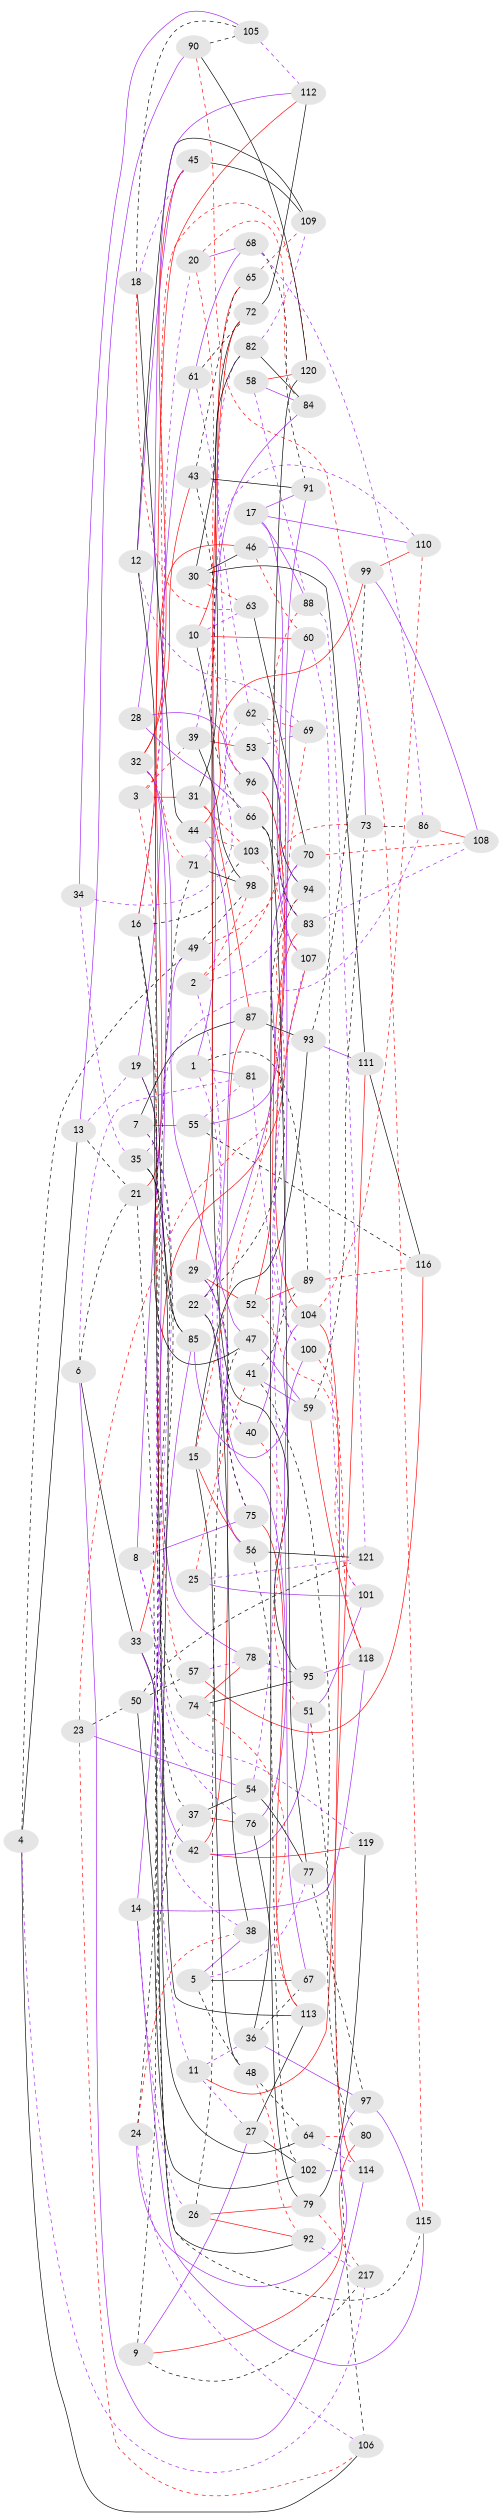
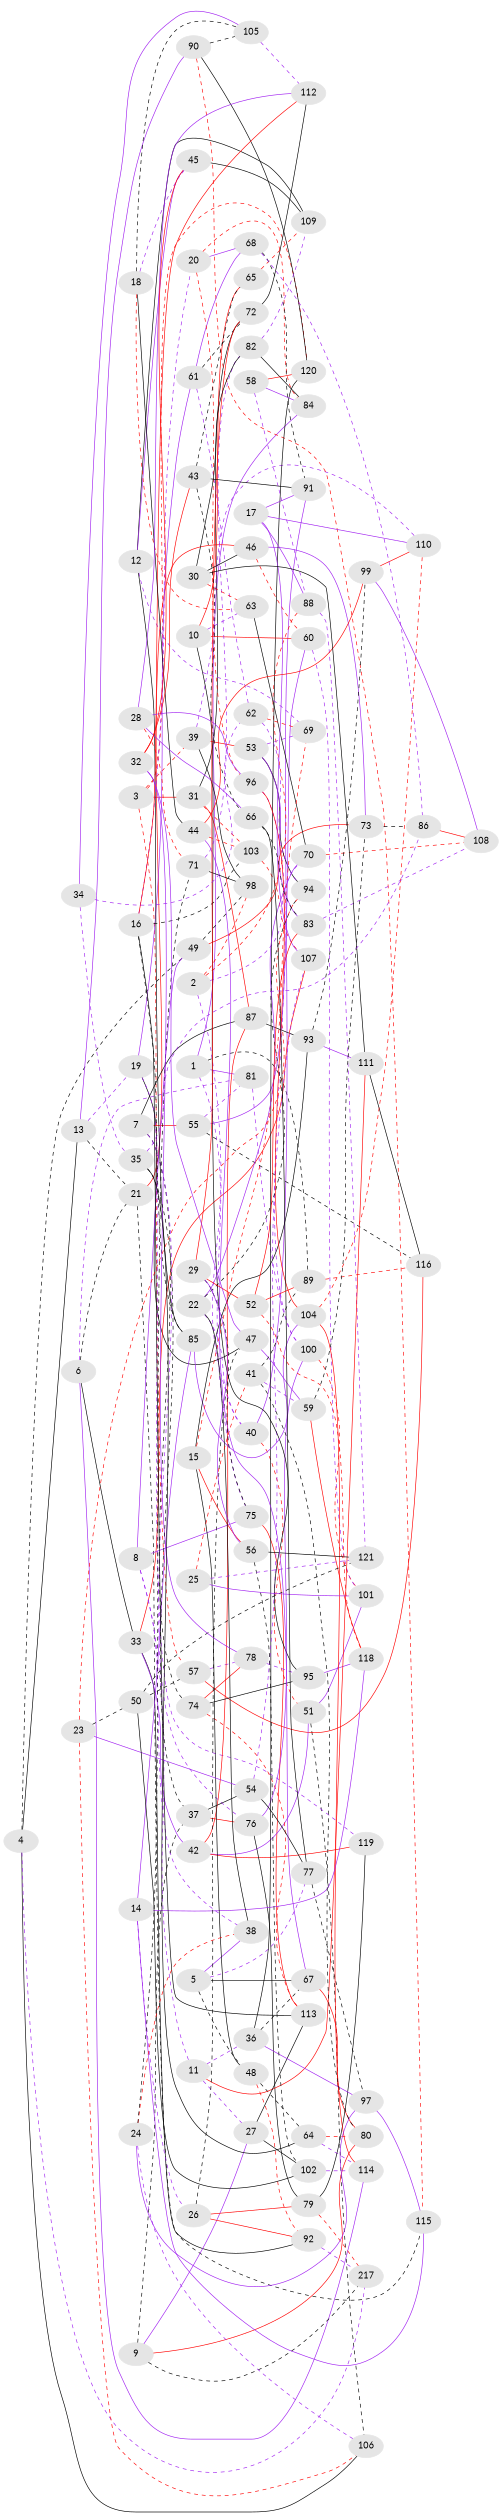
edge "32" -- "71": now "28" -- "71"
edge "73" -- "49": style dashed -> solid
edge "41" -- "59": style solid -> dashed
edge "67" -- "80": added
